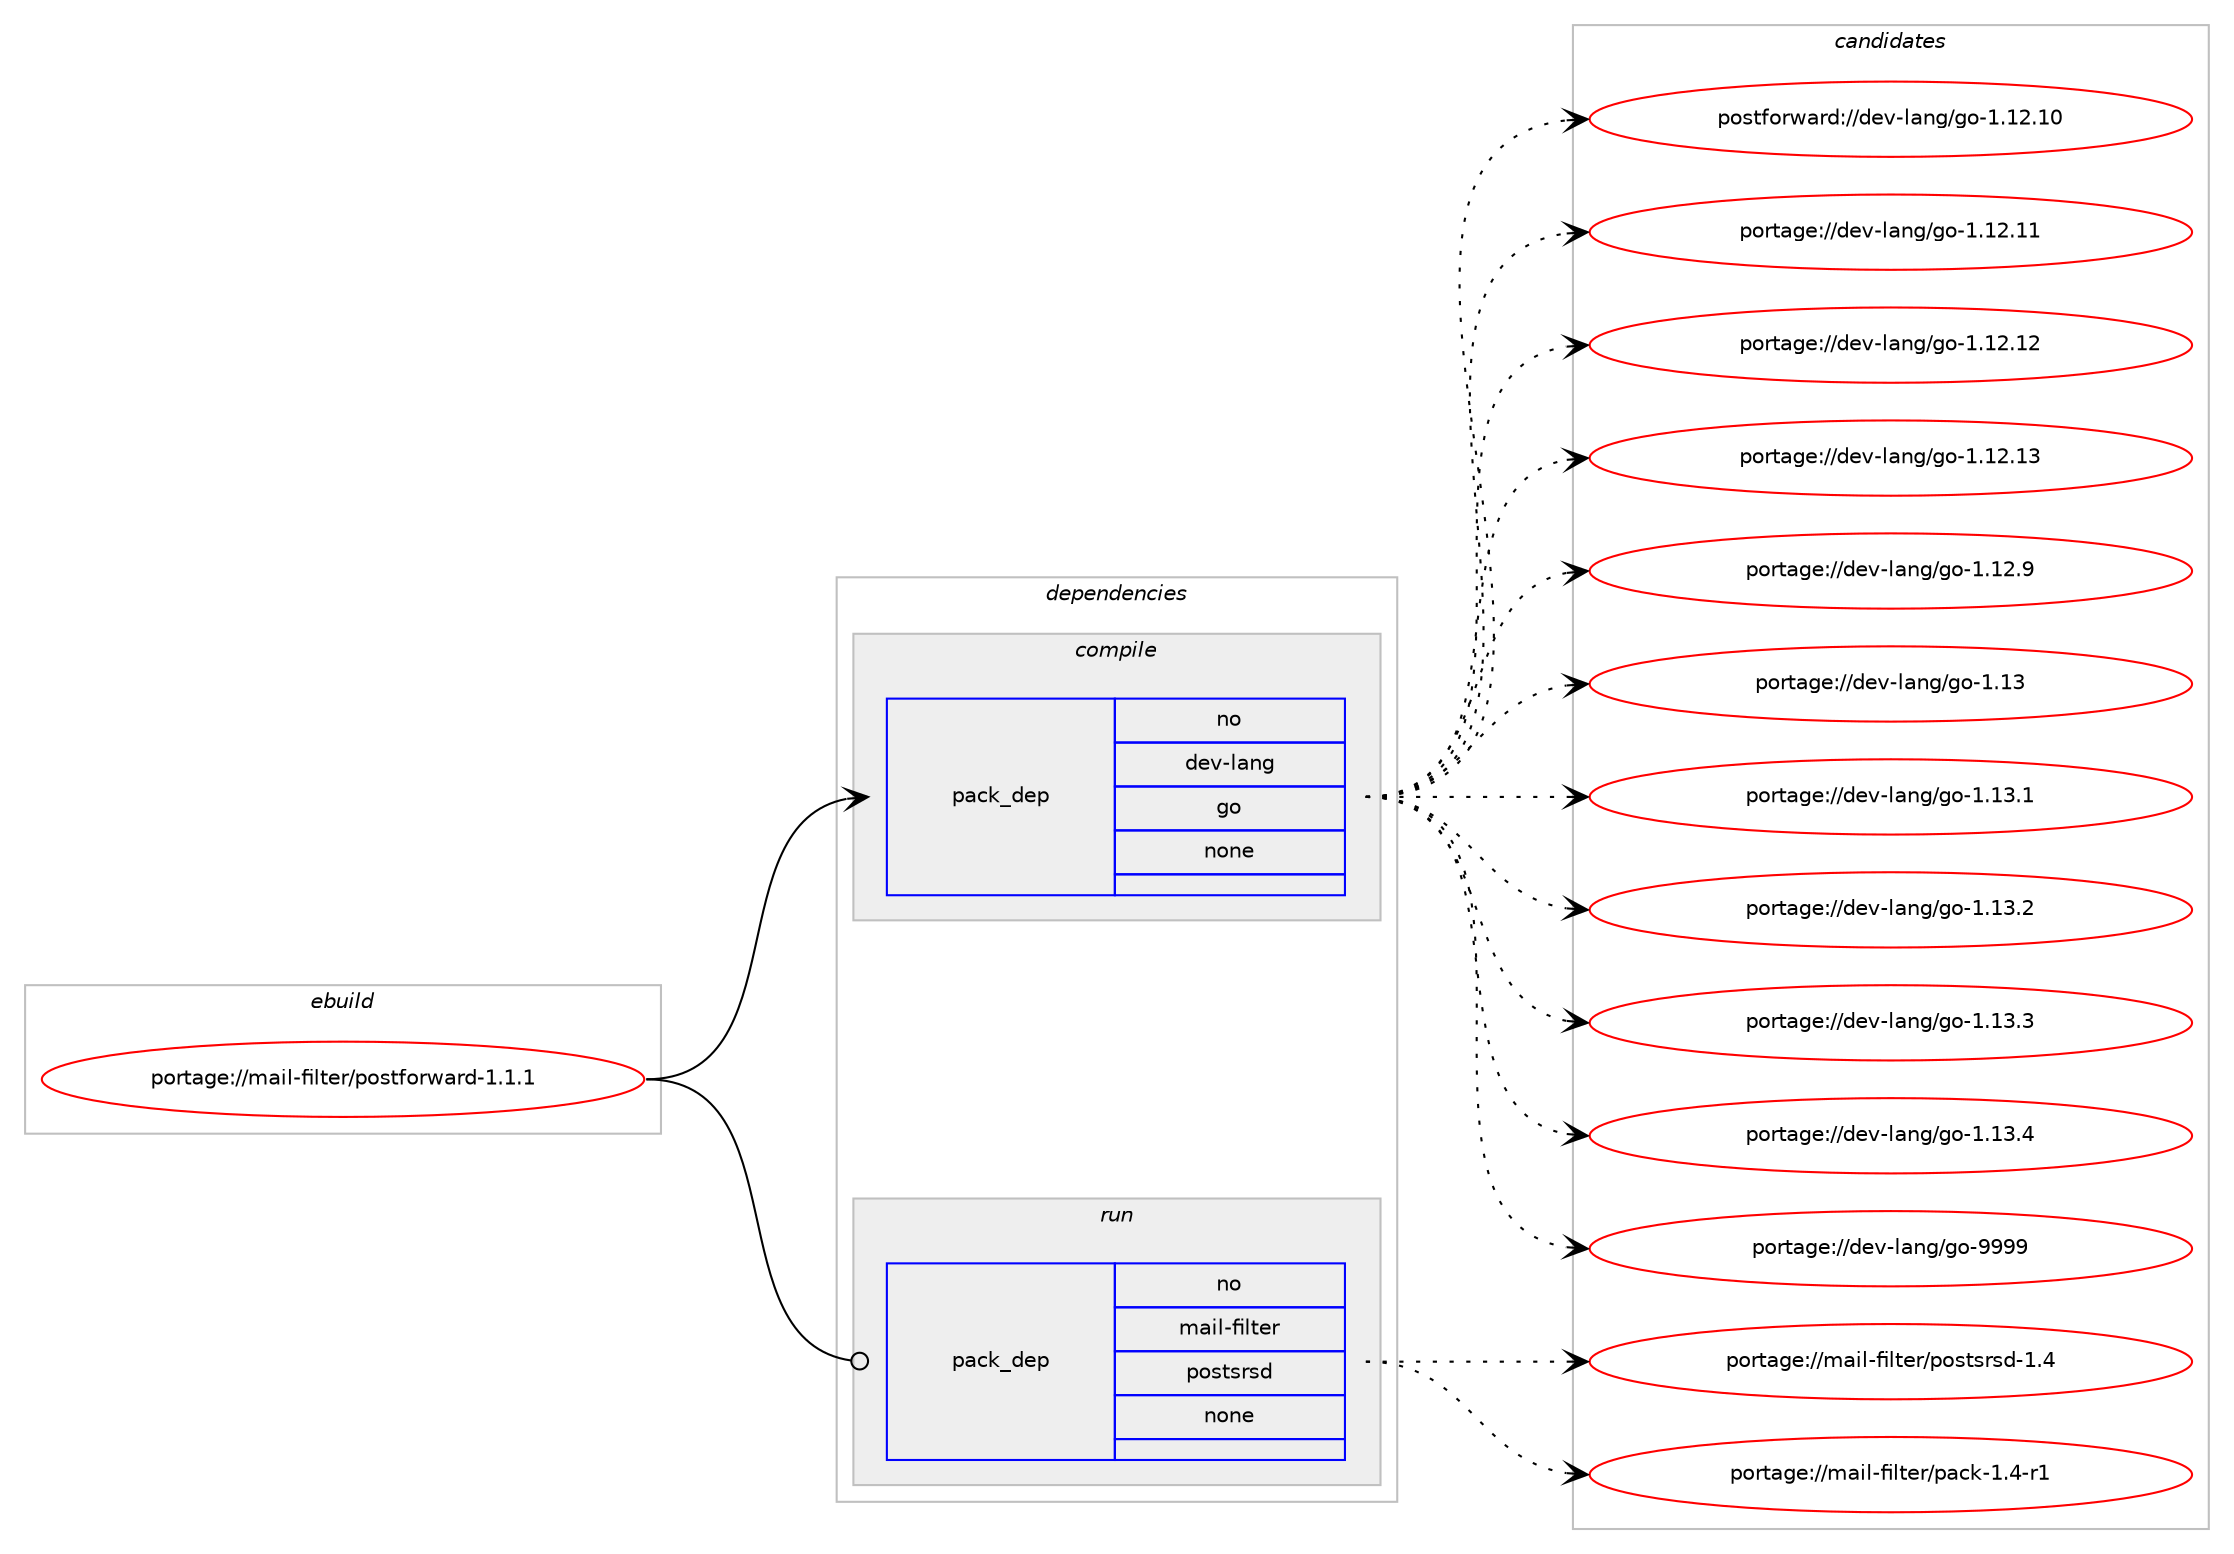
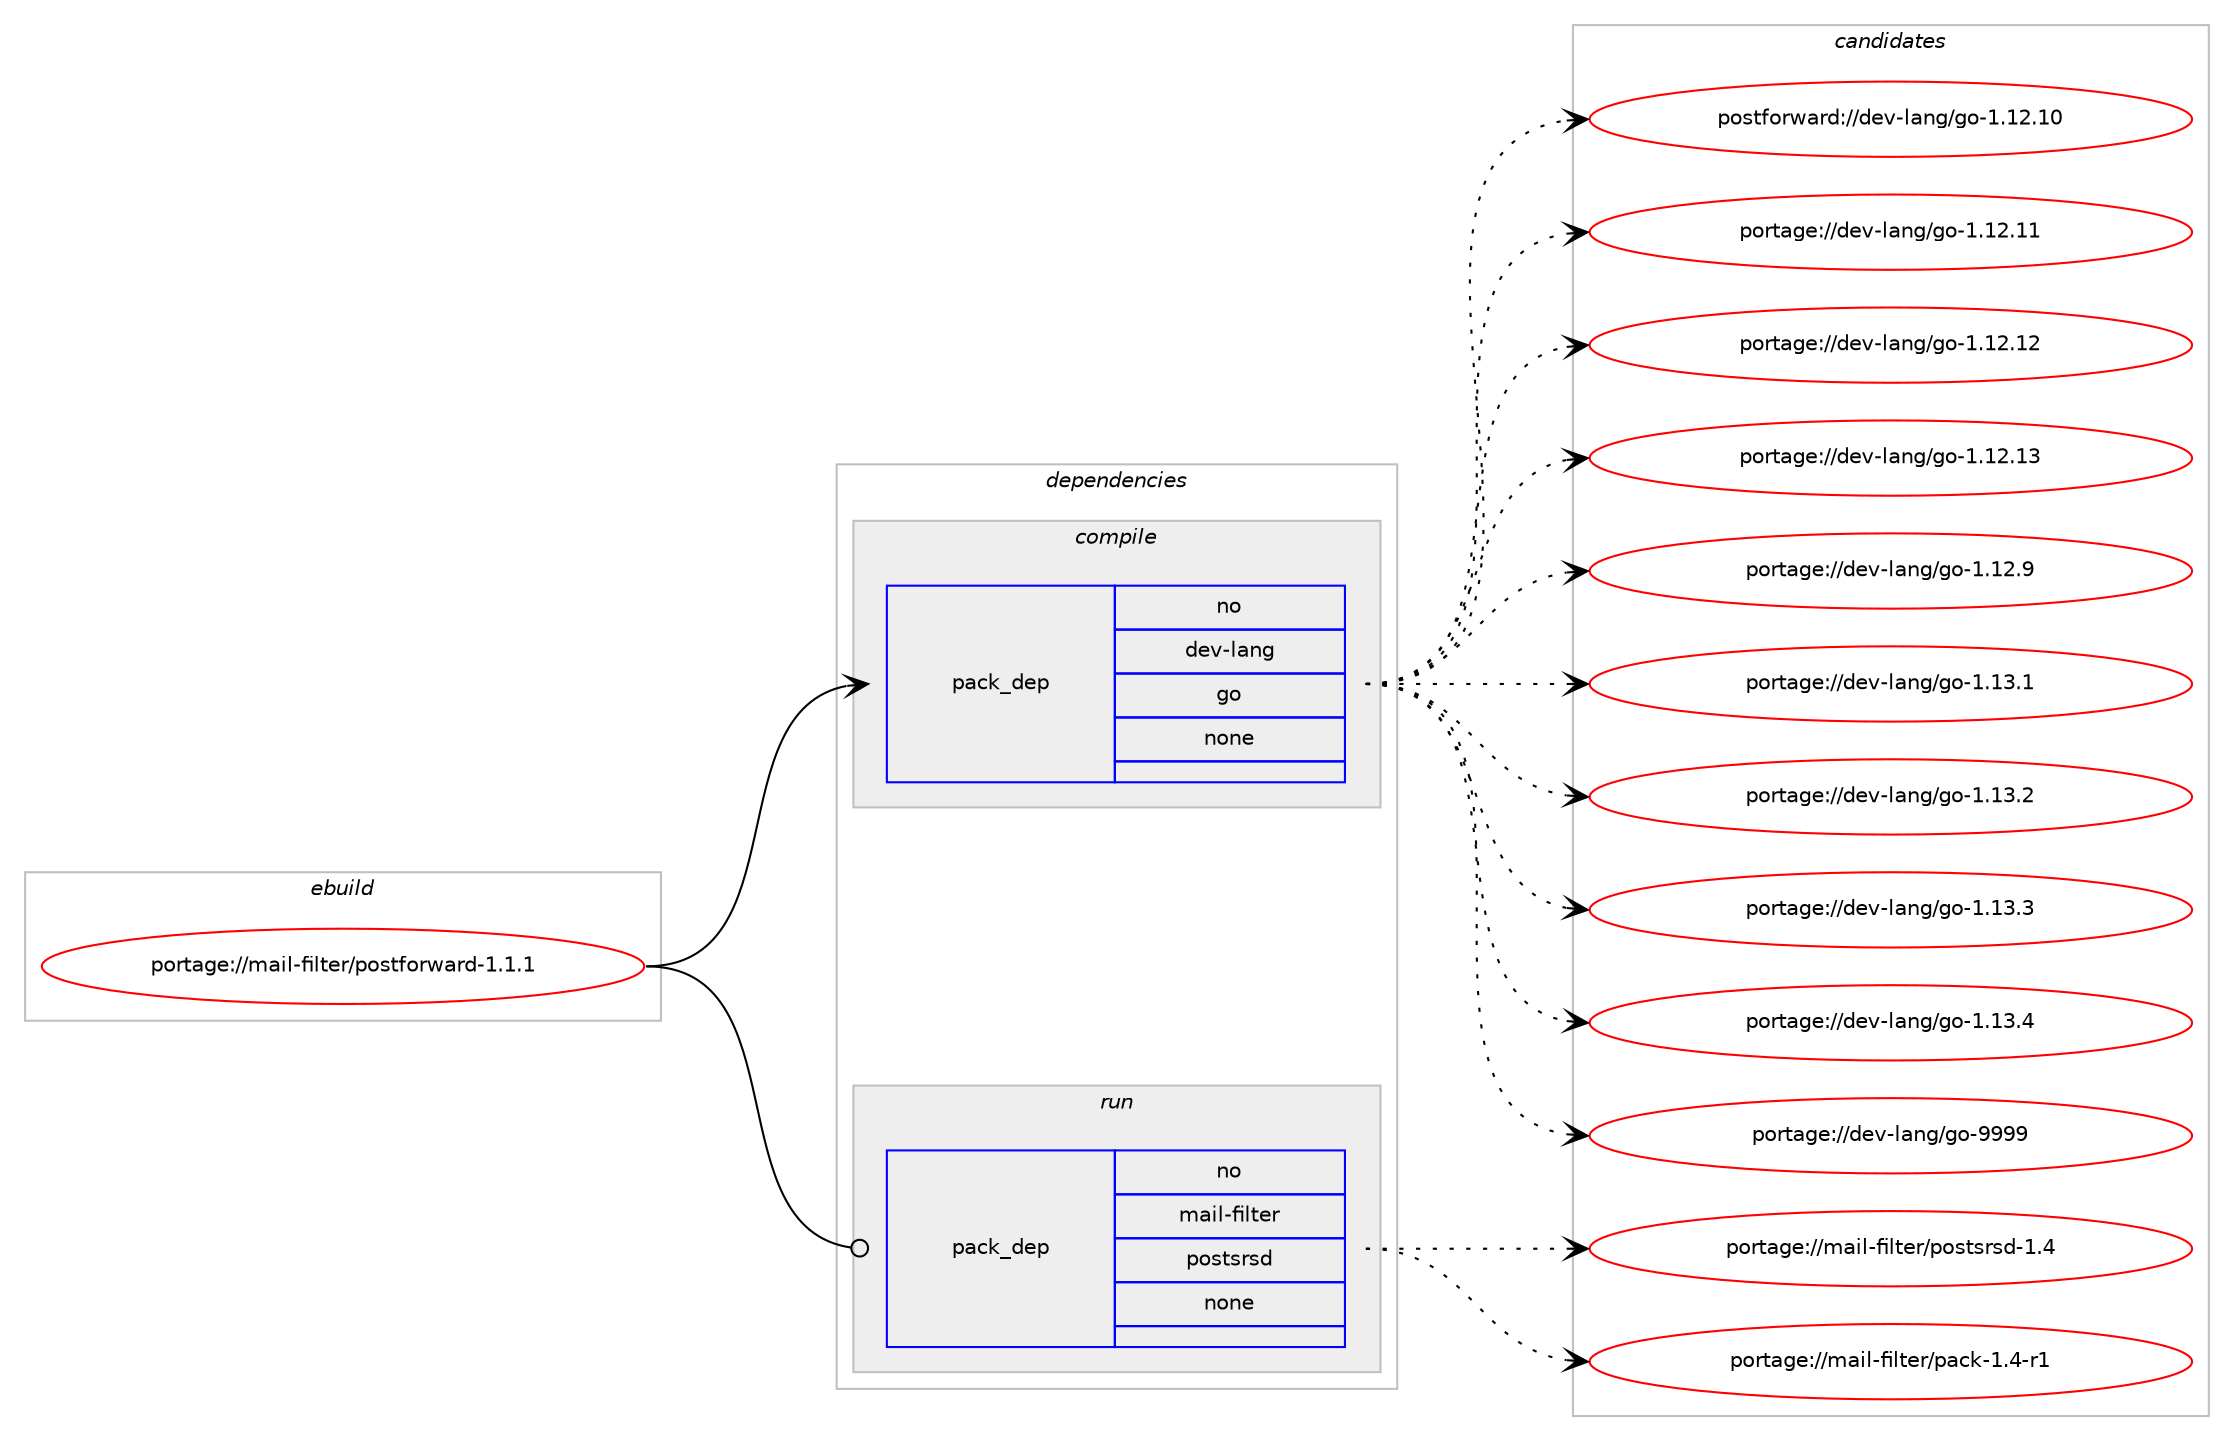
node "portage://dev-lang/go-1.13": removed
